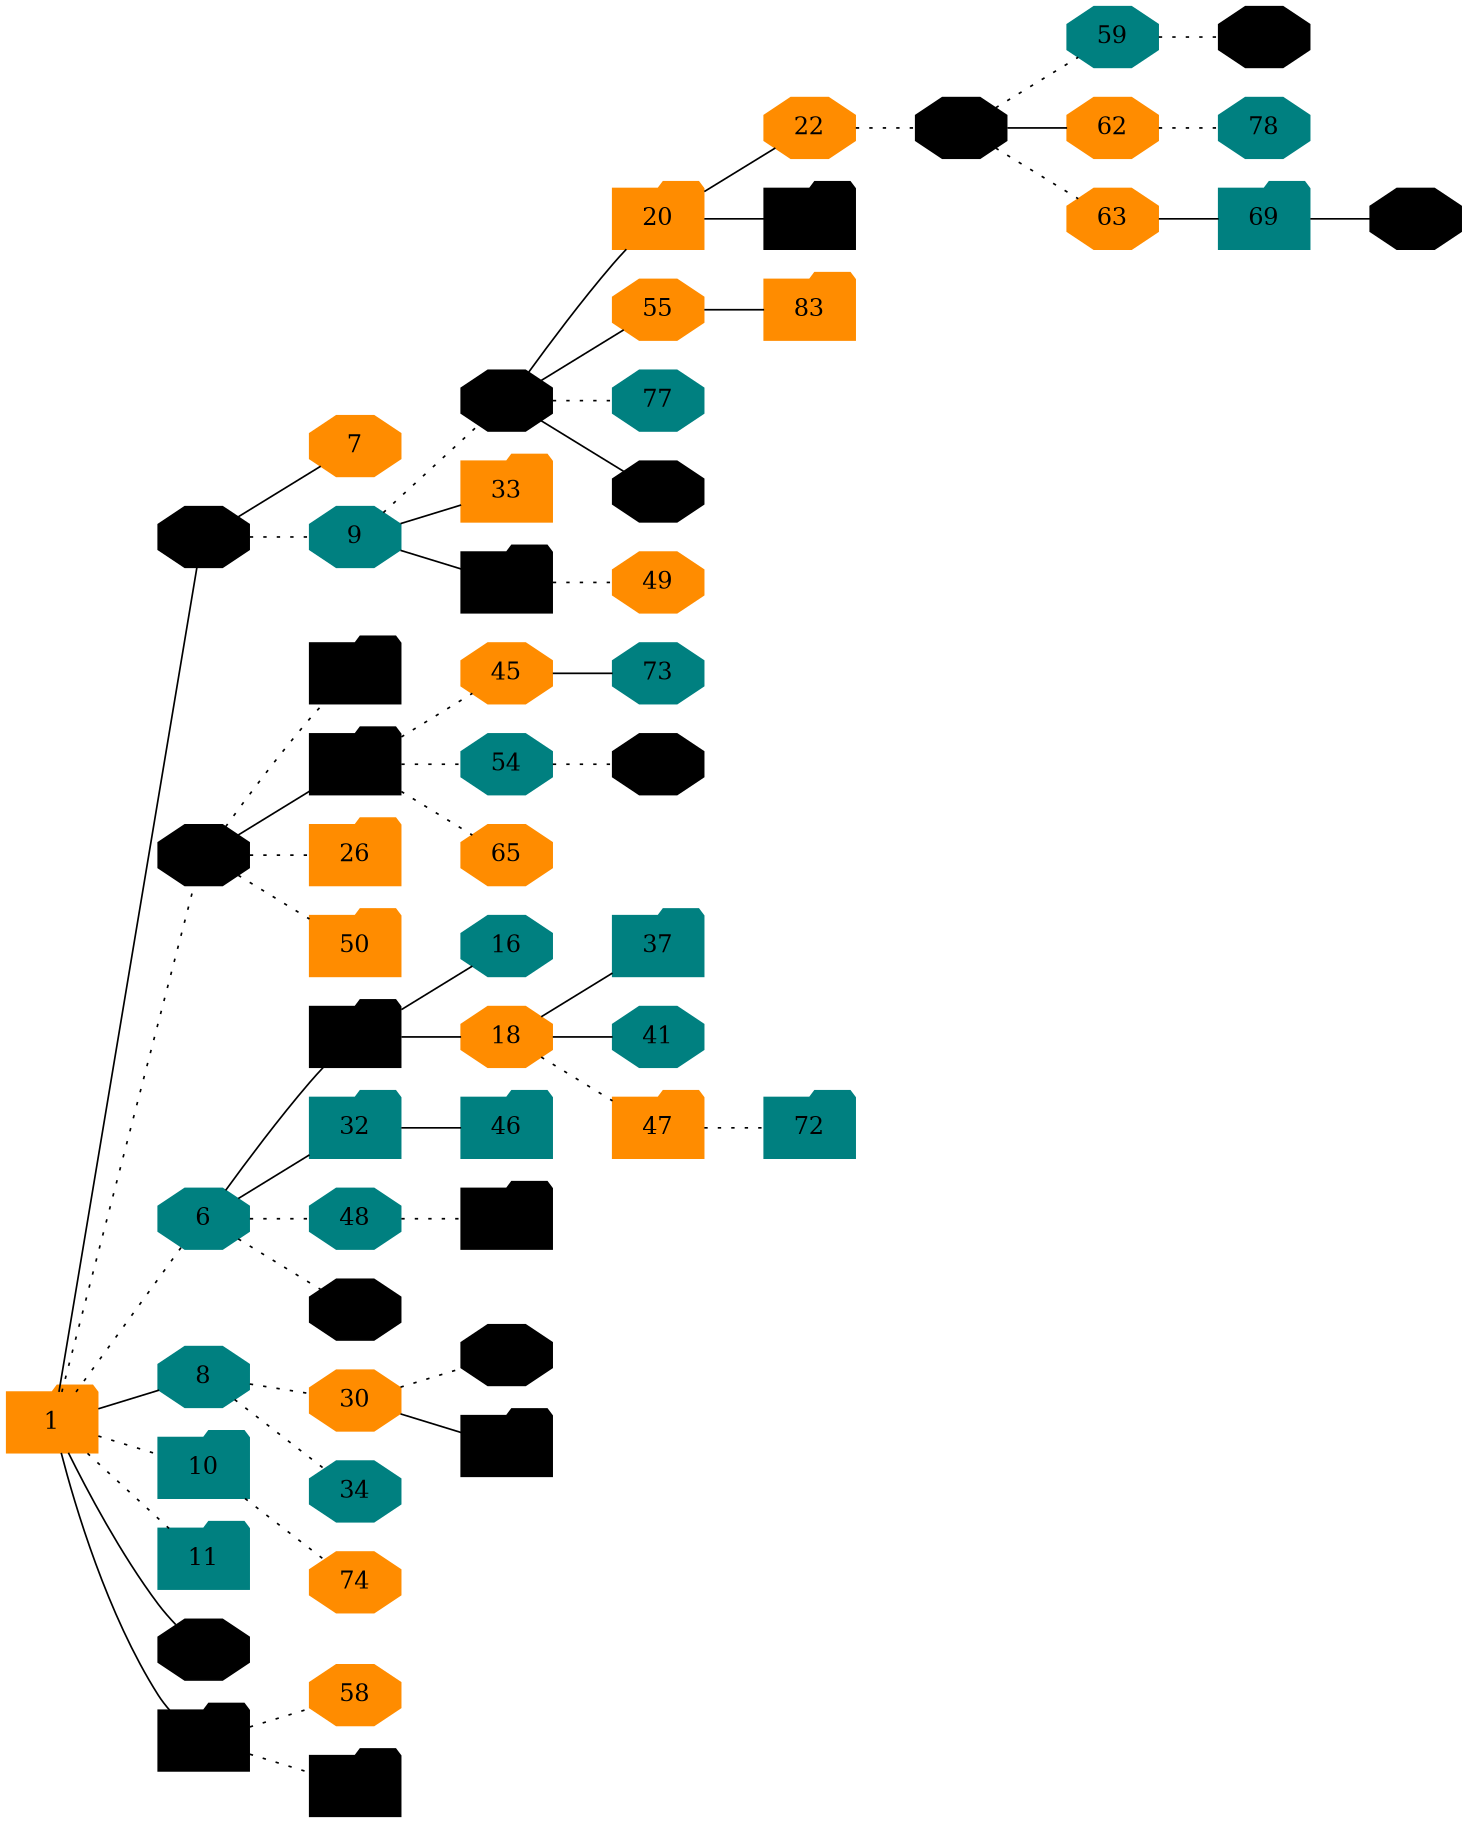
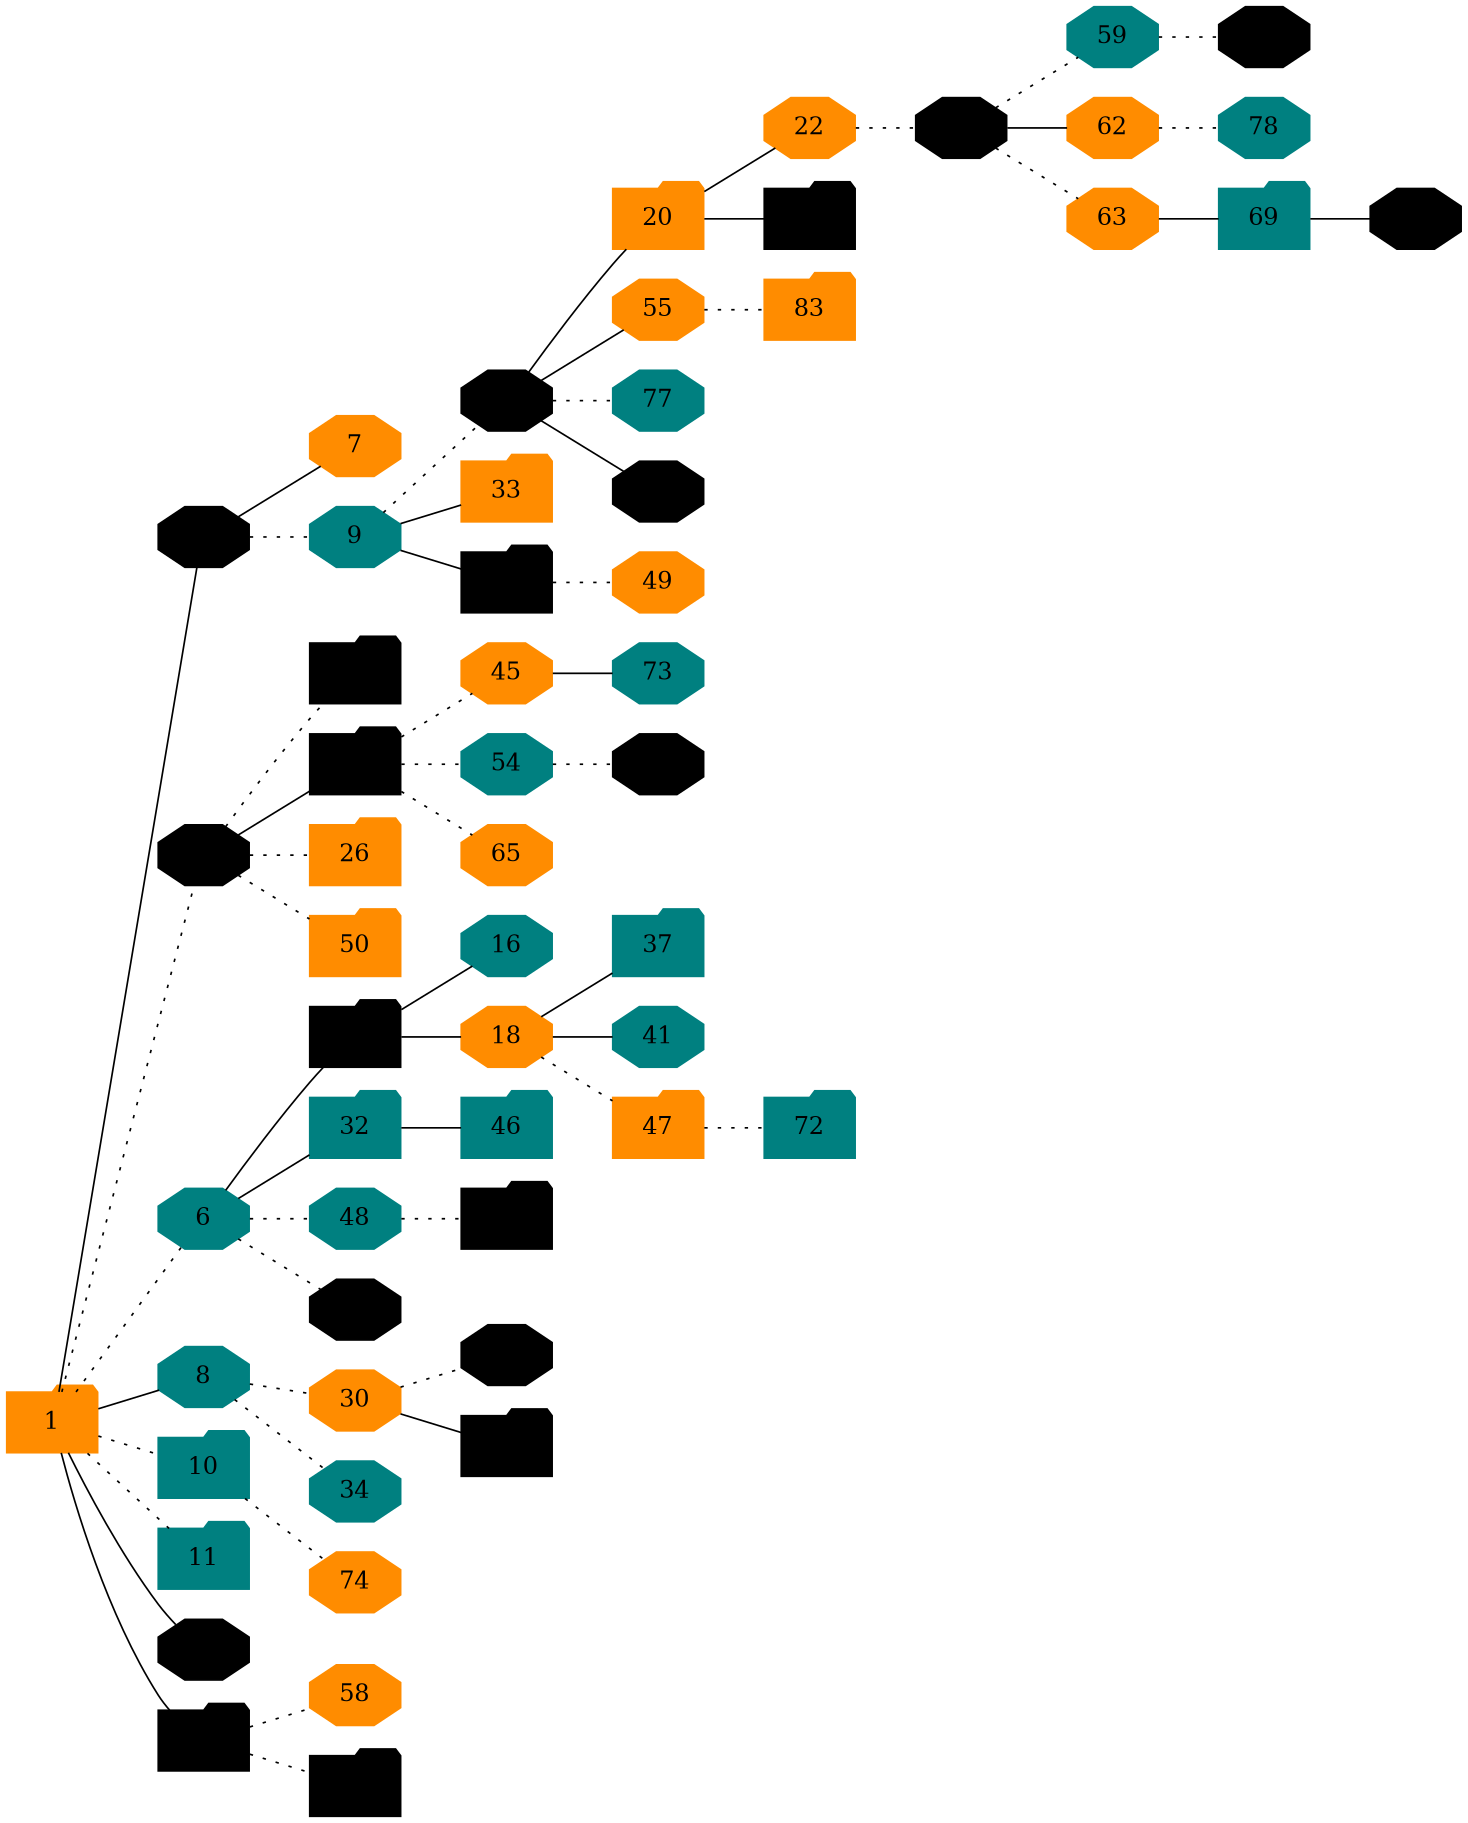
edge "55" -- "83": style solid -> dotted
